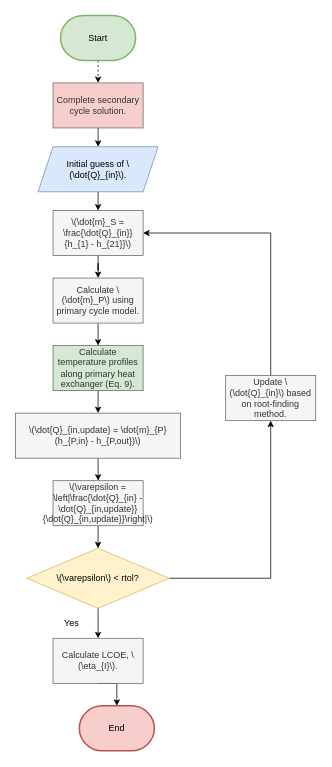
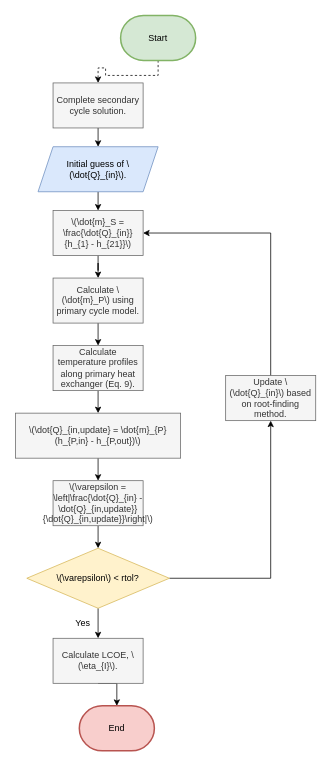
node "Start": moved (98, 38) -> (158, 38)
node "Complete secondary cycle solution.": fillcolor #f8cecc -> #f5f5f5
node "Calculate temperature profiles along primary heat exchanger (Eq. 9).": fillcolor #d5e8d4 -> #f5f5f5
node "Yes": moved (72, 623) -> (83, 623)
